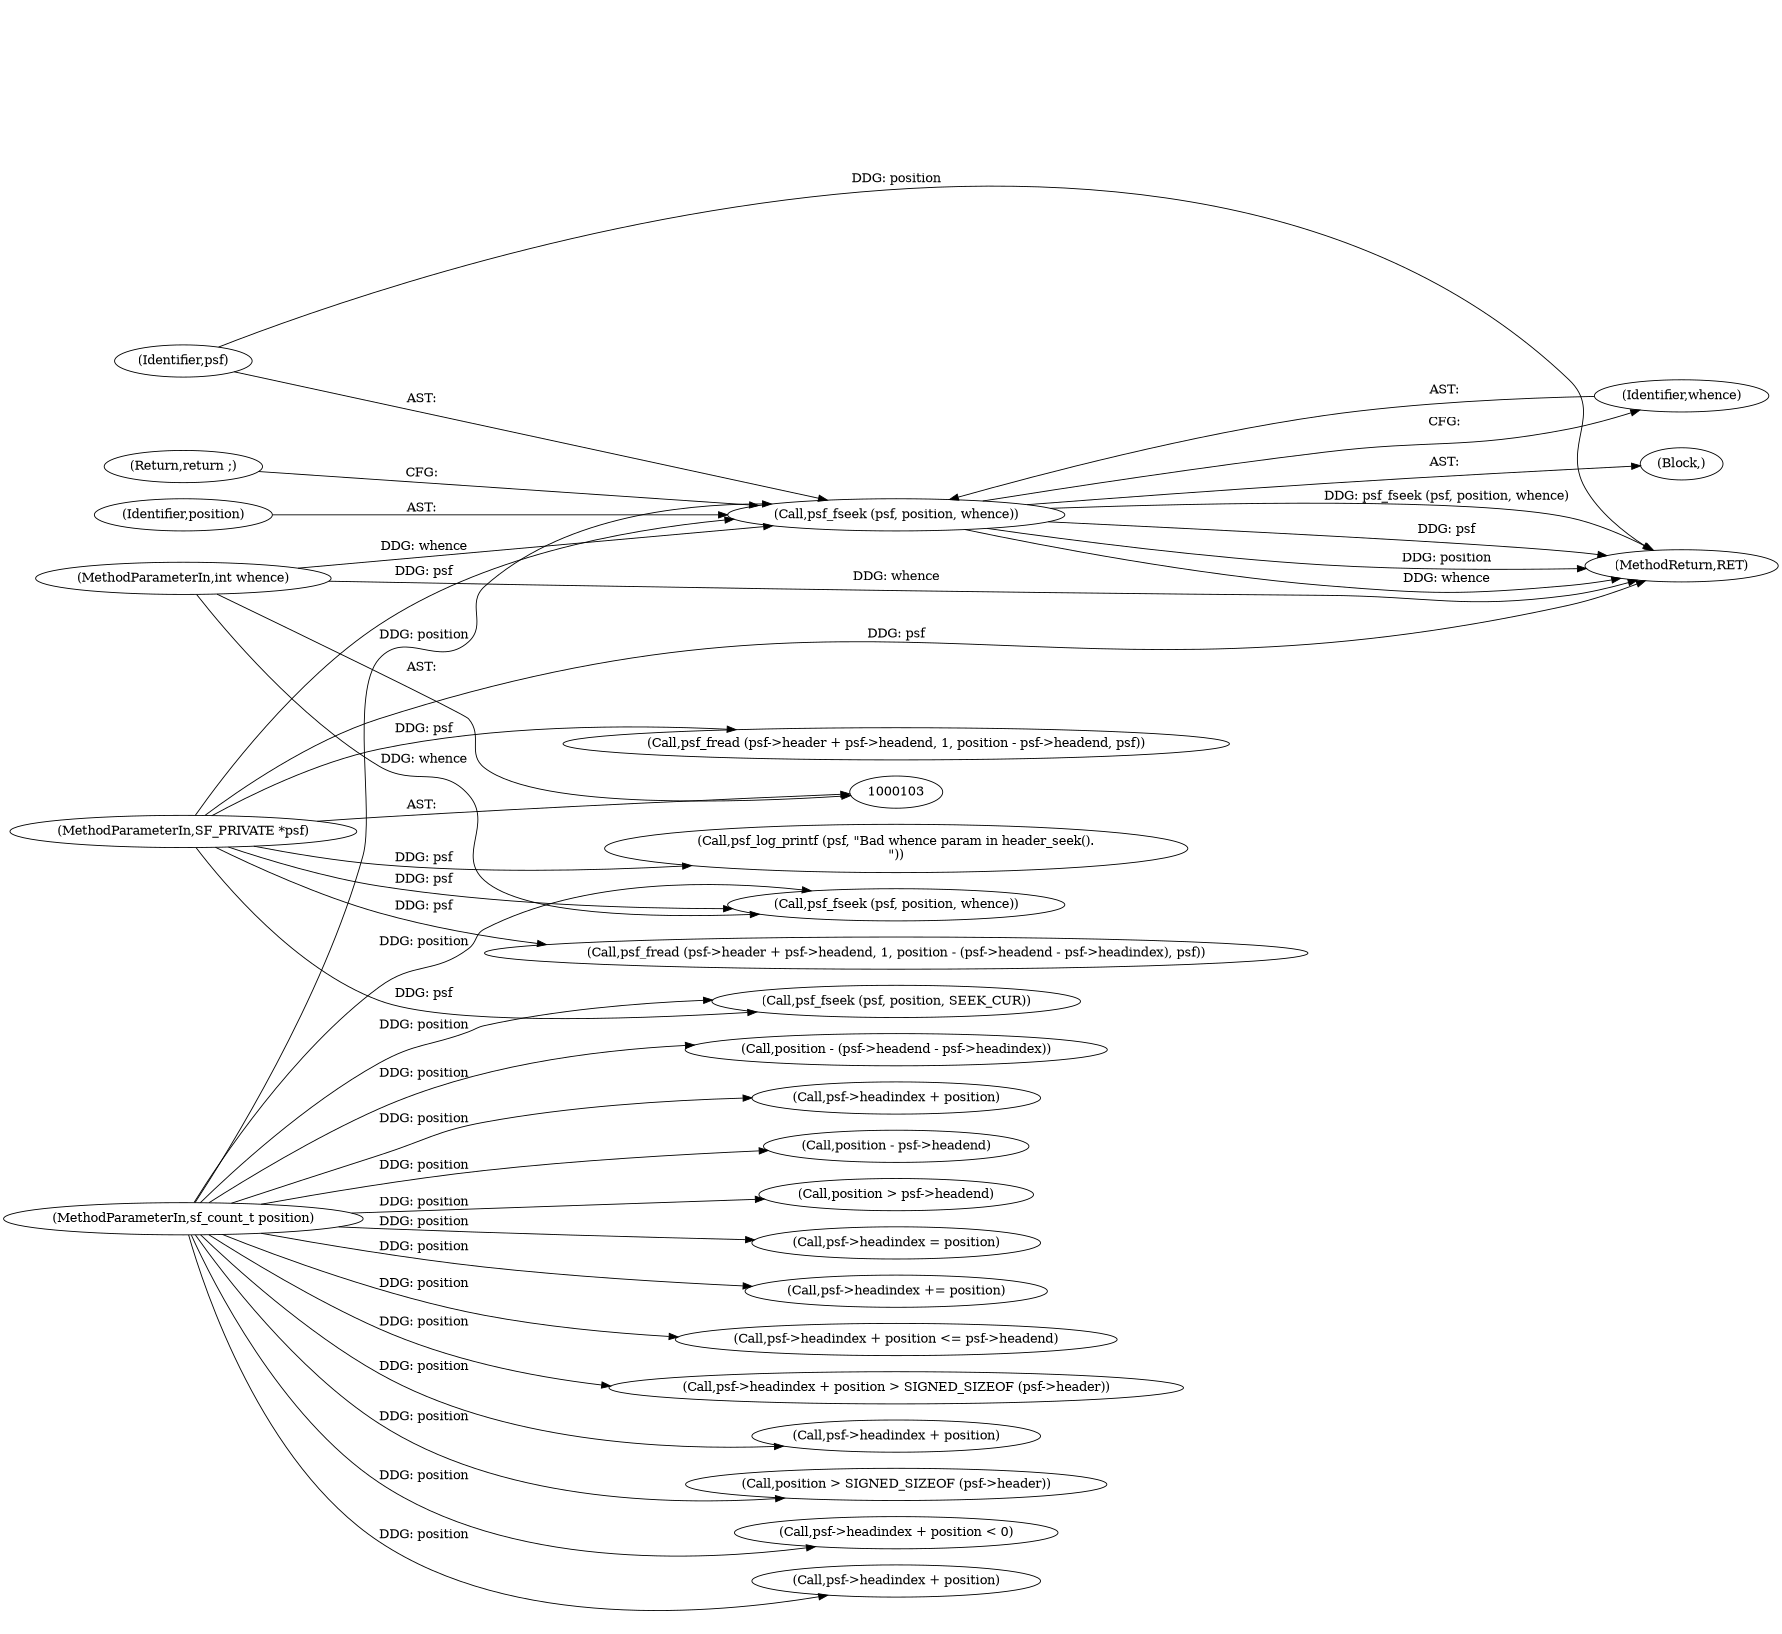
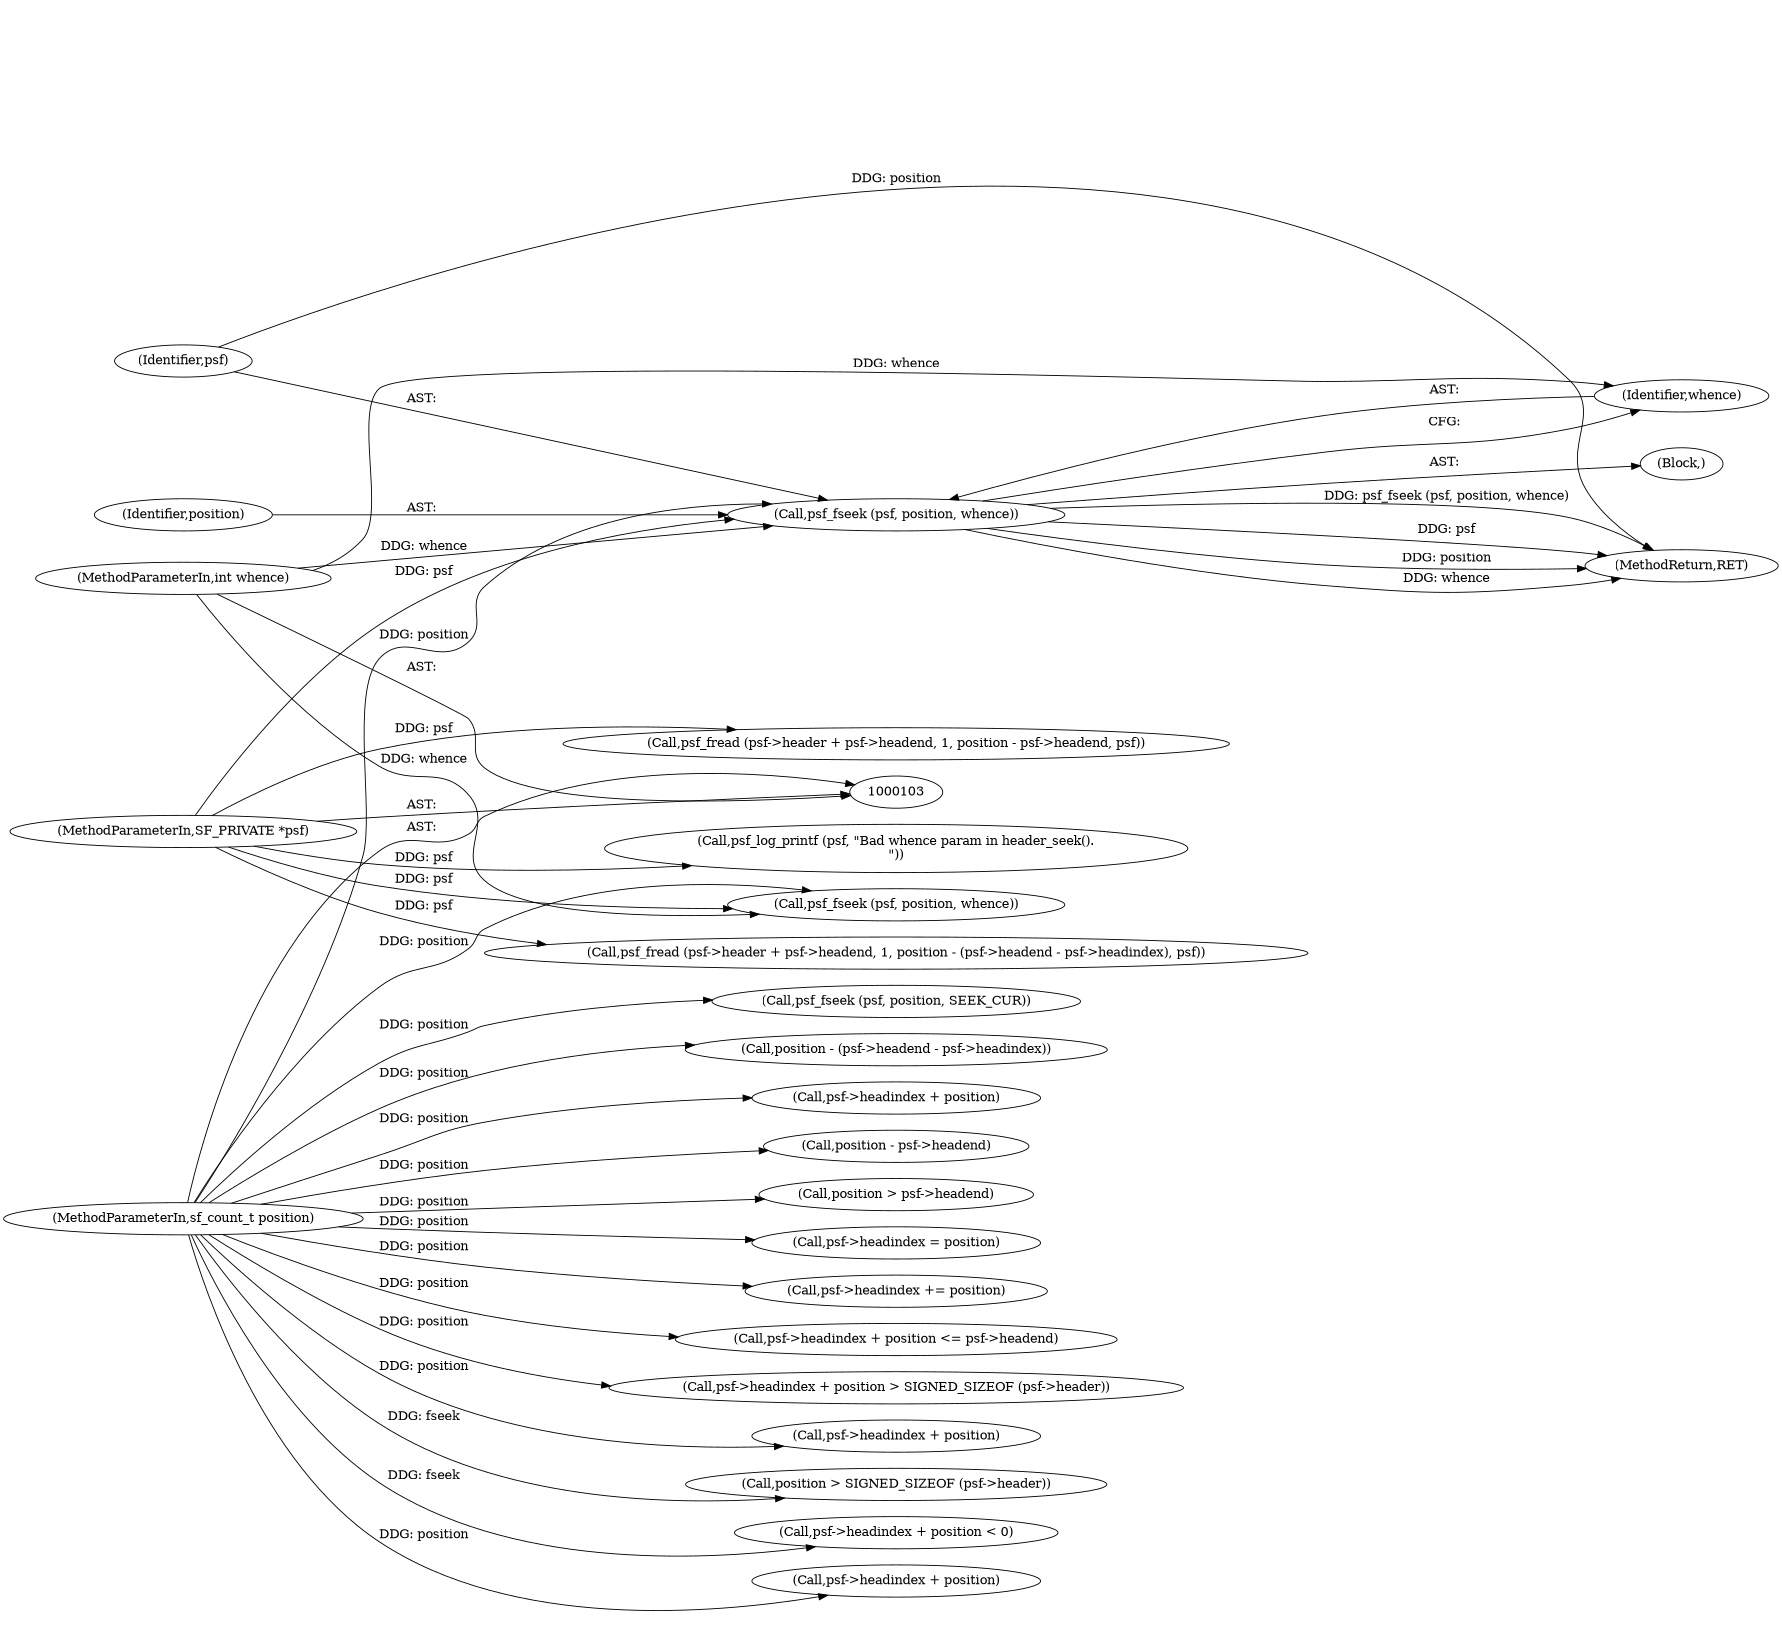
node "(Return,return ;)": removed
edge "(MethodParameterIn,int whence)" -> "(MethodReturn,RET)": now "(MethodParameterIn,int whence)" -> "(Identifier,whence)"
edge "(MethodParameterIn,SF_PRIVATE *psf)" -> "(MethodReturn,RET)": removed, label "DDG: psf"
edge "(MethodParameterIn,sf_count_t position)" -> "1000103": added, label "AST:"
edge "(MethodParameterIn,SF_PRIVATE *psf)" -> "(Call,psf_fseek (psf, position, SEEK_CUR))": removed, label "DDG: psf"
edge "(MethodParameterIn,sf_count_t position)" -> "(Call,position > SIGNED_SIZEOF (psf->header))": label "DDG: position" -> "DDG: fseek"
edge "(MethodParameterIn,sf_count_t position)" -> "(Call,psf->headindex + position < 0)": label "DDG: position" -> "DDG: fseek"
